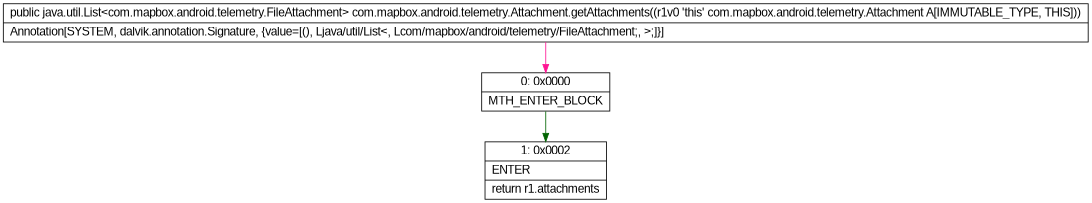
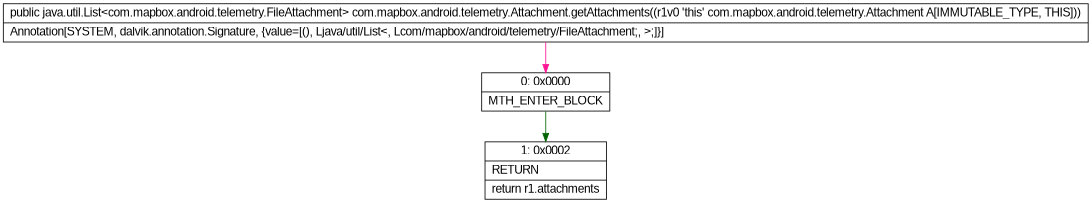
node "1: 0x0002": text "ENTER" -> "RETURN"
